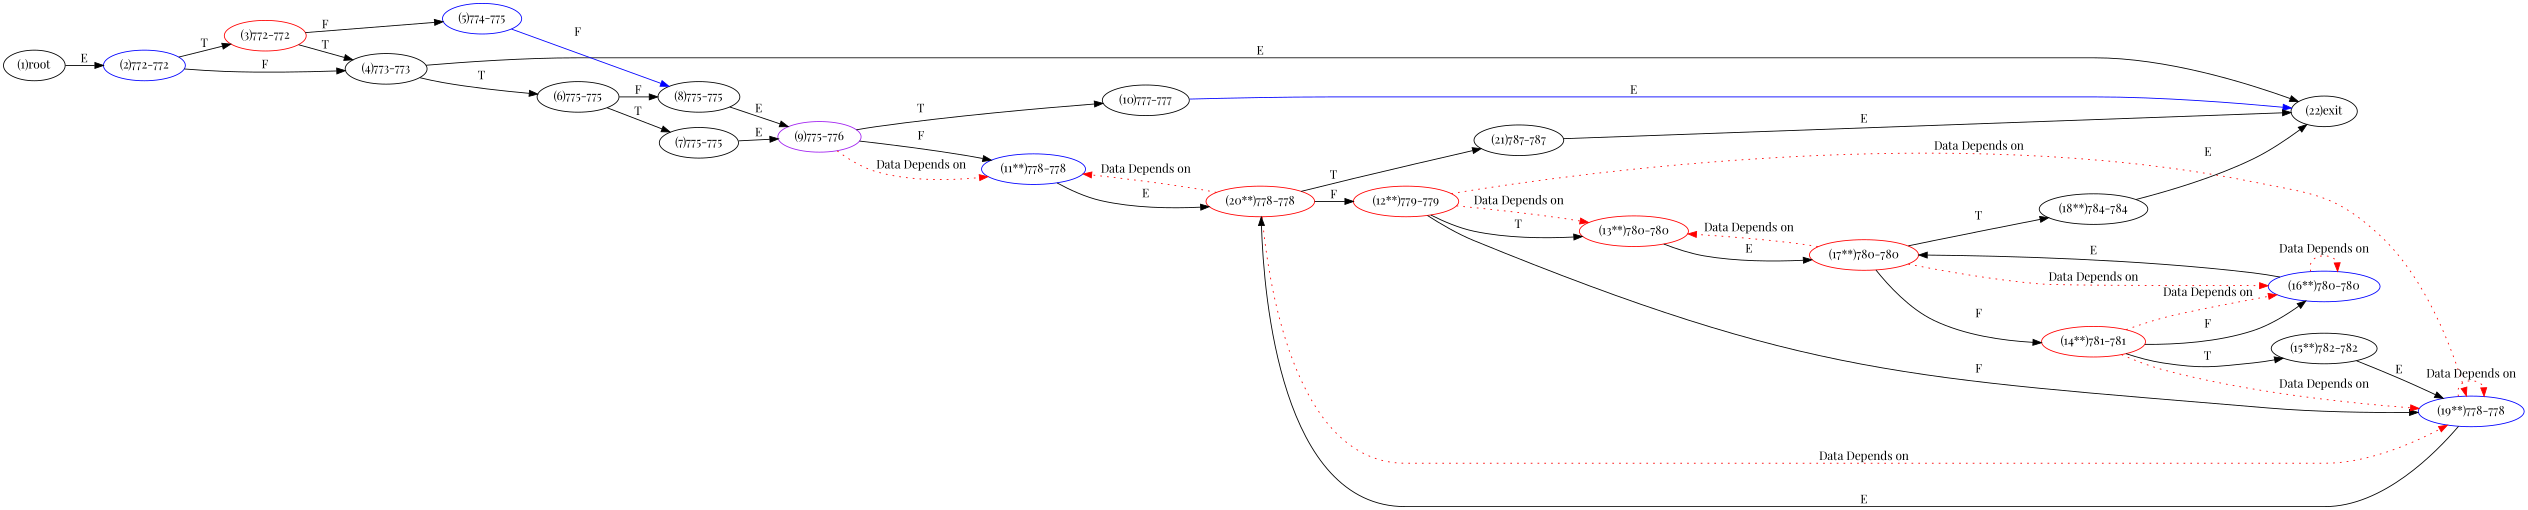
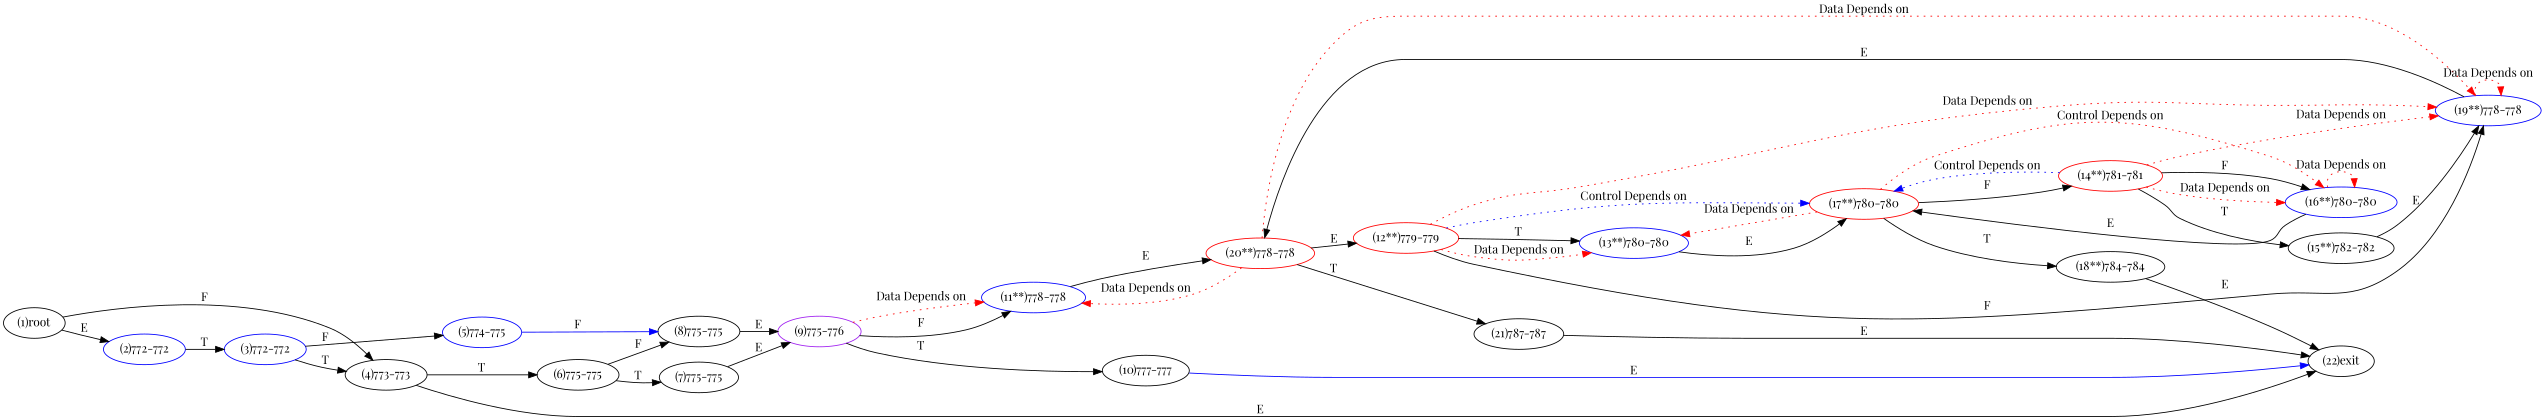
node "(3)772-772": color red -> blue
edge "(2)772-772" -> "(4)773-773": now "(1)root" -> "(4)773-773"
edge "(14**)781-781" -> "(17**)780-780": added, label "Control Depends on"
edge "(20**)778-778" -> "(12**)779-779": label "F" -> "E"
edge "(12**)779-779" -> "(17**)780-780": added, label "Control Depends on"
node "(13**)780-780": color red -> blue
edge "(17**)780-780" -> "(16**)780-780": label "Data Depends on" -> "Control Depends on"
